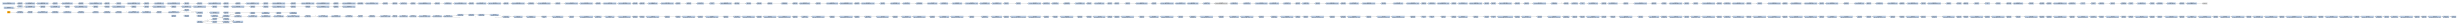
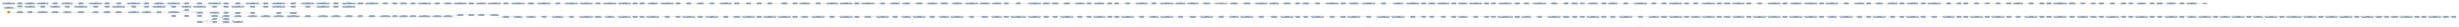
node "0x004c4043 pushl $0x0<UINT8>": removed
